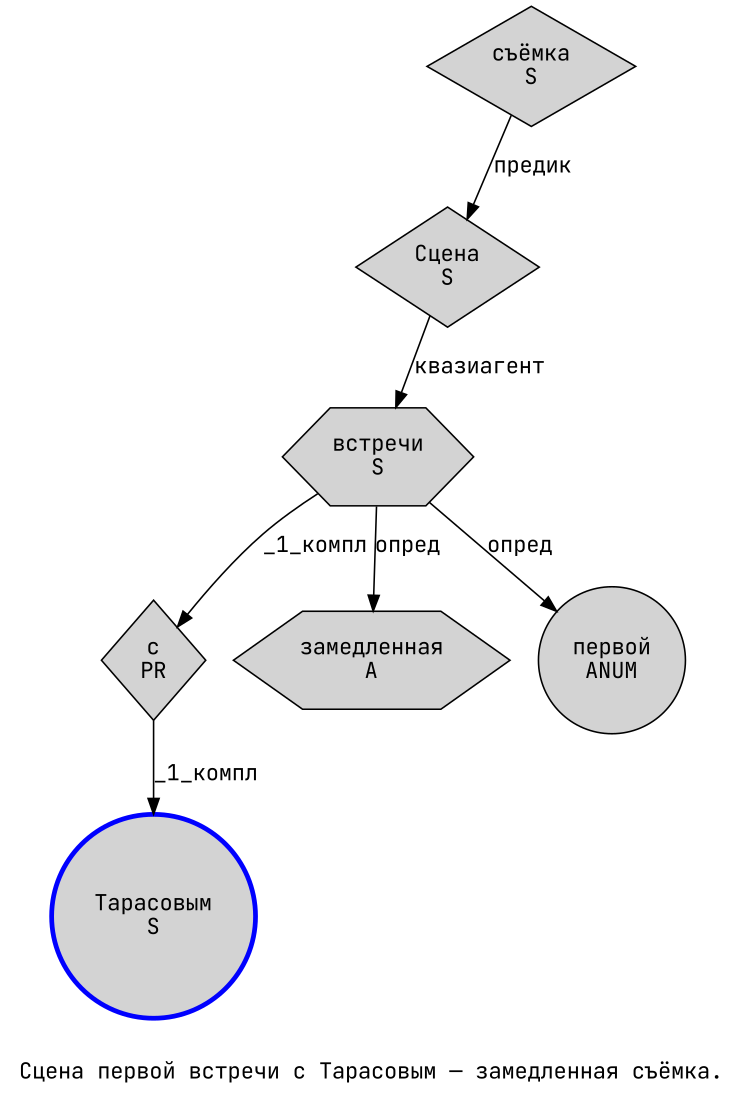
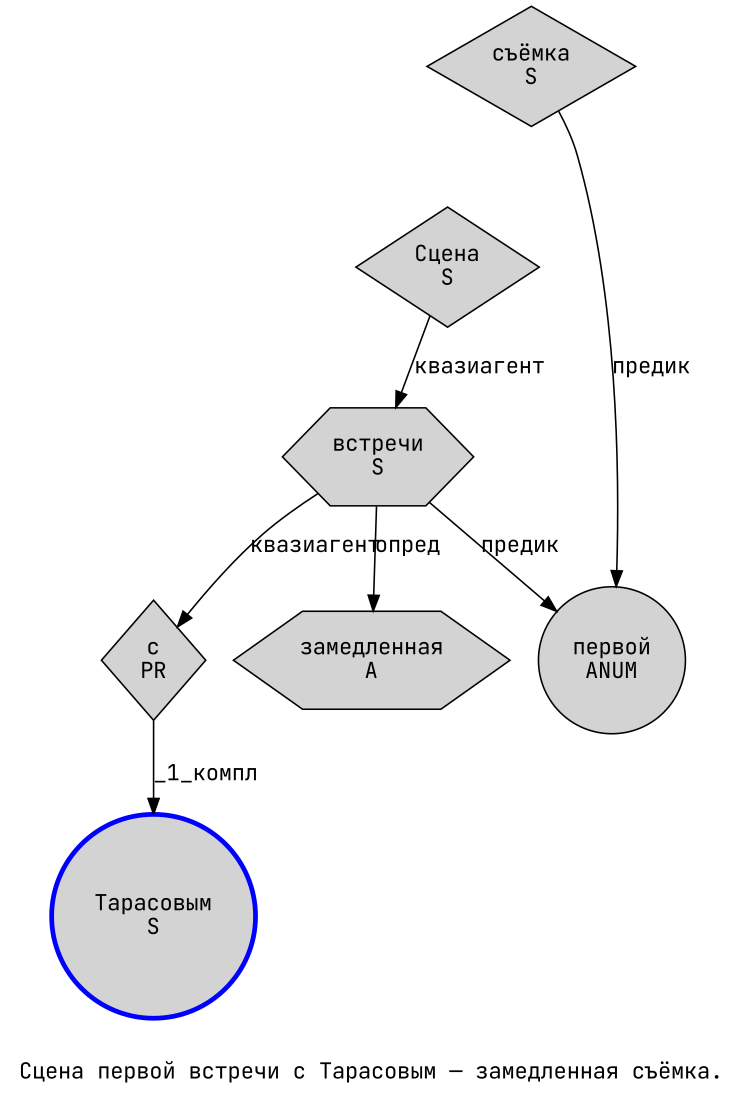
edge "съёмка S" -> "Сцена S": now "съёмка S" -> "первой ANUM"
edge "встречи S" -> "с PR": label "_1_компл" -> "квазиагент"
edge "встречи S" -> "первой ANUM": label "опред" -> "предик"
